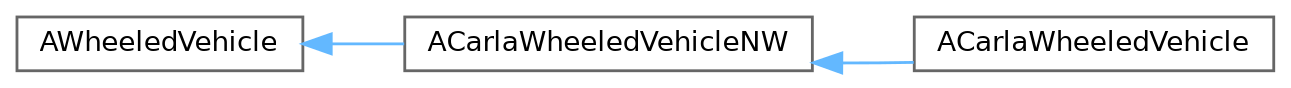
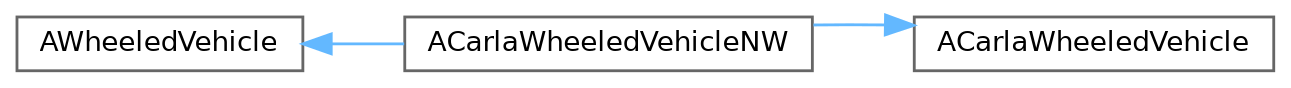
edge "ACarlaWheeledVehicle" -> "ACarlaWheeledVehicleNW": reversed
